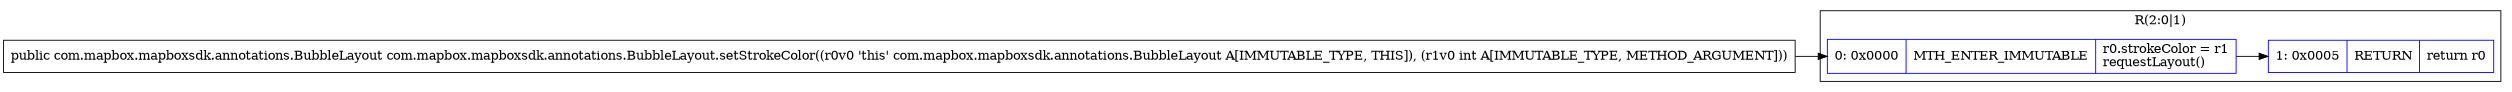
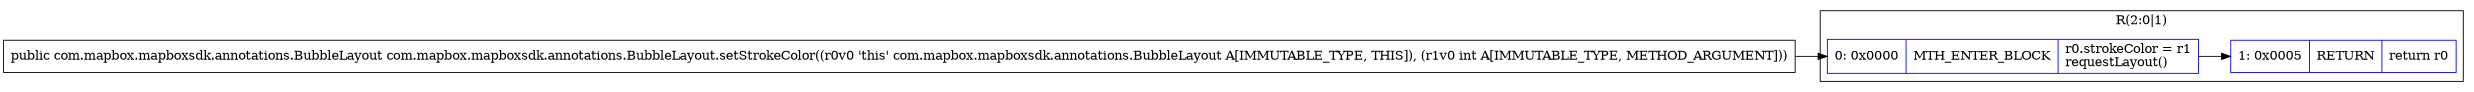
node "0: 0x0000": text "MTH_ENTER_IMMUTABLE" -> "MTH_ENTER_BLOCK"
